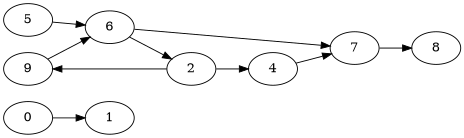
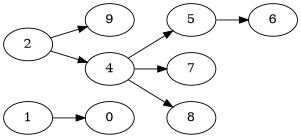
edge "6" -> "7": removed
edge "6" -> "2": removed
edge "4" -> "5": added
edge "7" -> "8": now "4" -> "8"
edge "9" -> "6": removed
edge "0" -> "1": reversed
